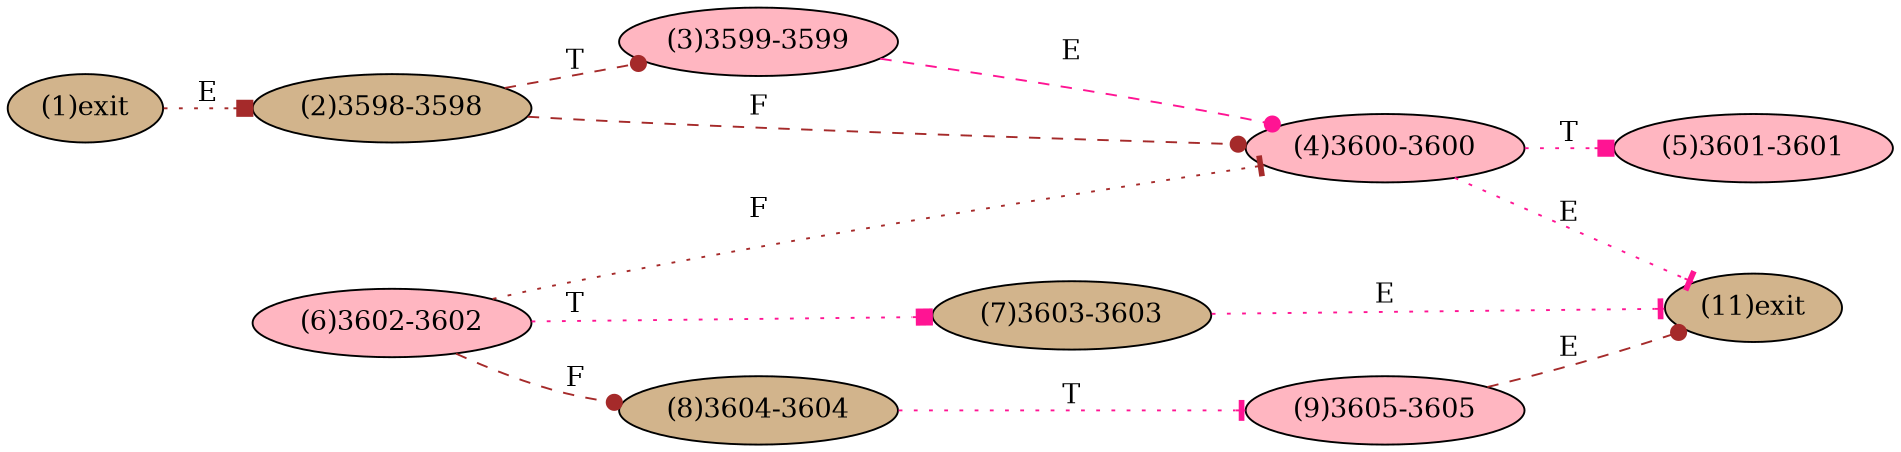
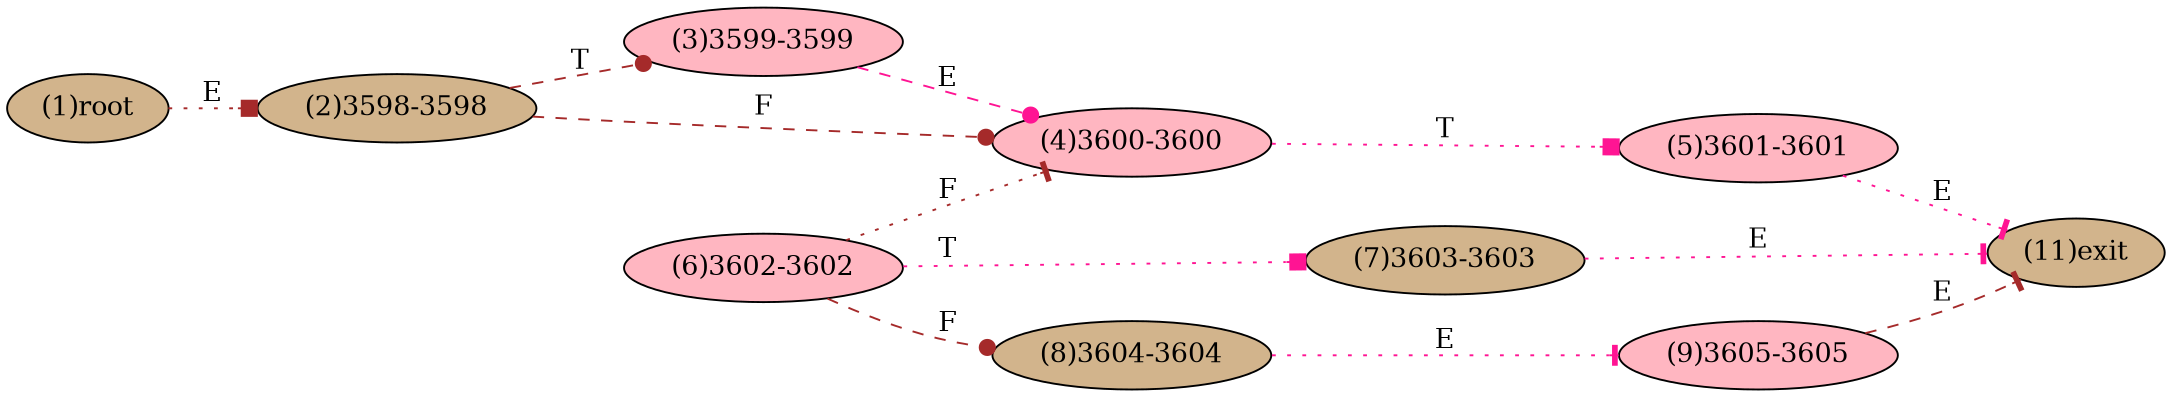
node "(1)exit": label "(1)exit" -> "(1)root"
edge "(4)3600-3600" -> "(11)exit": now "(5)3601-3601" -> "(11)exit"
edge "(9)3605-3605" -> "(11)exit": arrowhead dot -> tee
edge "(8)3604-3604" -> "(9)3605-3605": label "T" -> "E"
